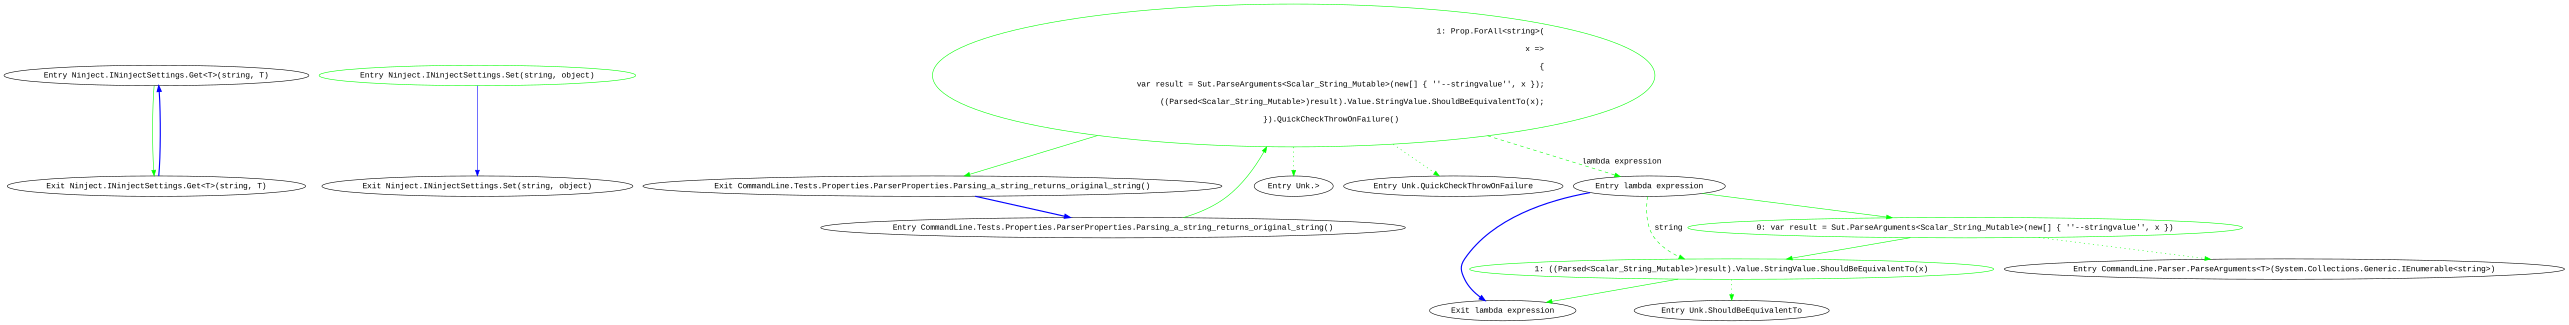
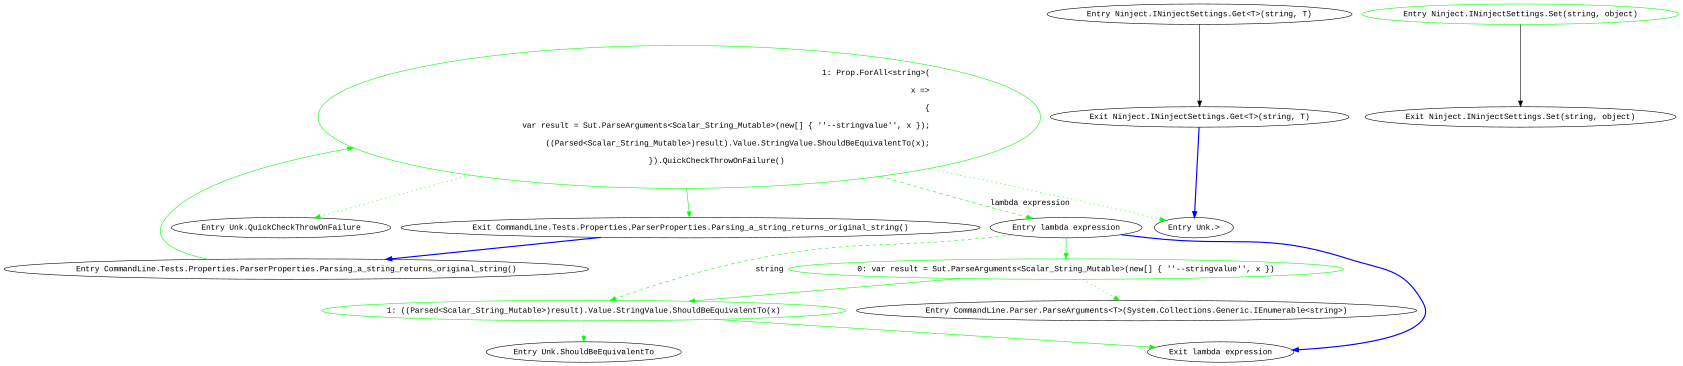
edge "Entry Ninject.INinjectSettings.Get<T>(string, T)" -> "Exit Ninject.INinjectSettings.Get<T>(string, T)": color green -> black
edge "Entry Ninject.INinjectSettings.Set(string, object)" -> "Exit Ninject.INinjectSettings.Set(string, object)": color blue -> black
edge "Exit Ninject.INinjectSettings.Get<T>(string, T)" -> "Entry Ninject.INinjectSettings.Get<T>(string, T)": now "Exit Ninject.INinjectSettings.Get<T>(string, T)" -> "Entry Unk.>"
